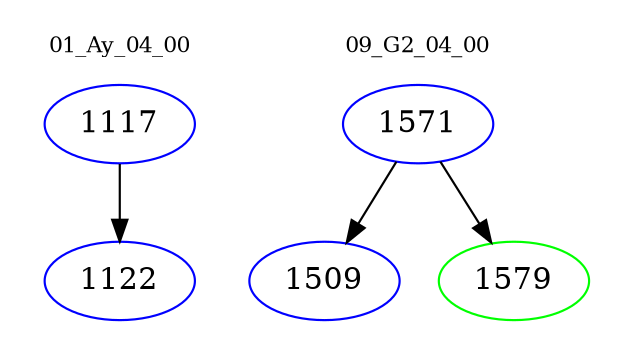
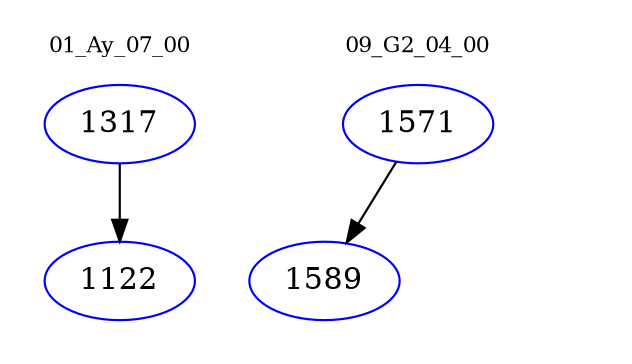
cluster "01_Ay_04_00": label "01_Ay_04_00" -> "01_Ay_07_00"
node "1117": label "1117" -> "1317"
node "1509": label "1509" -> "1589"
node "1579": removed
